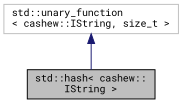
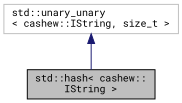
node "std::unary_function < cashew::IString, size_t >": label "std::unary_function < cashew::IString, size_t >" -> "std::unary_unary < cashew::IString, size_t >"
